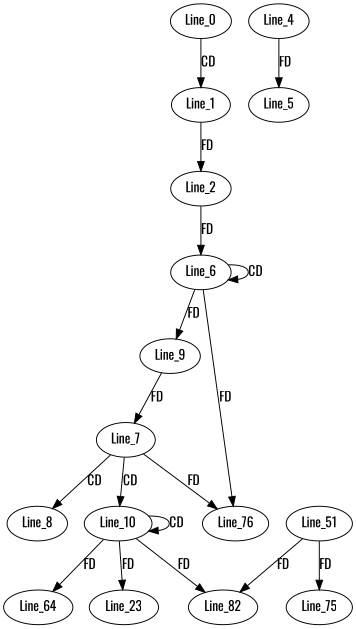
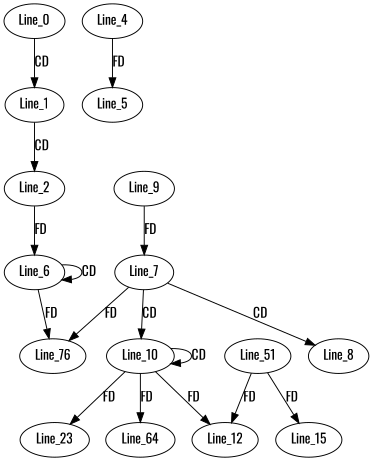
edge "Line_1" -> "Line_2": label "FD" -> "CD"
edge "Line_6" -> "Line_9": removed, label "FD"
node "Line_82": label "Line_82" -> "Line_12"
node "Line_75": label "Line_75" -> "Line_15"
